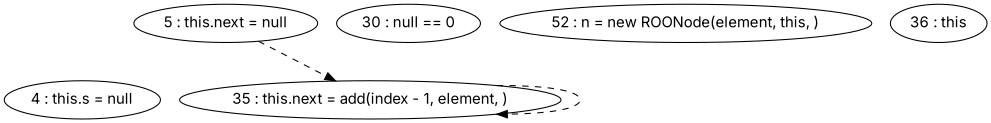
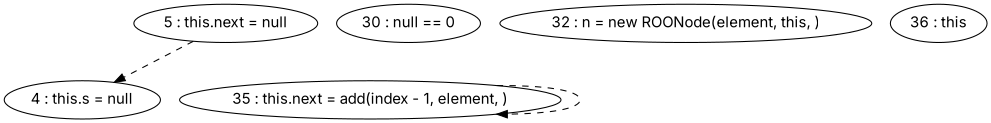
node "52 : n = new ROONode(element, this, )": label "52 : n = new ROONode(element, this, )" -> "32 : n = new ROONode(element, this, )"
edge "5 : this.next = null" -> "35 : this.next = add(index - 1, element, )": now "5 : this.next = null" -> "4 : this.s = null"
